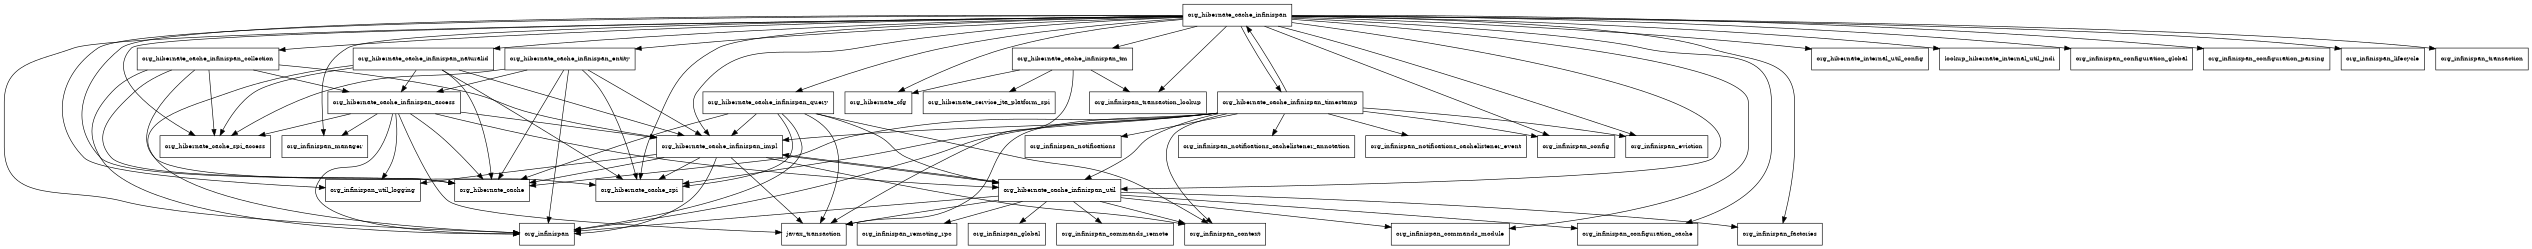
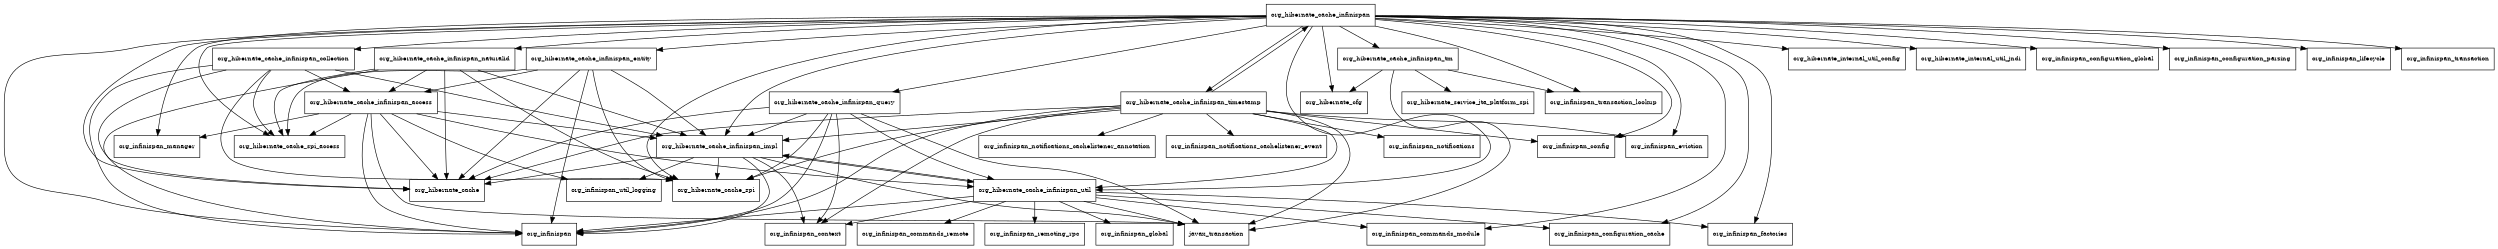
edge "org_hibernate_cache_infinispan" -> "org_infinispan_util_logging": removed
node "lookup_hibernate_internal_util_jndi": label "lookup_hibernate_internal_util_jndi" -> "org_hibernate_internal_util_jndi"
